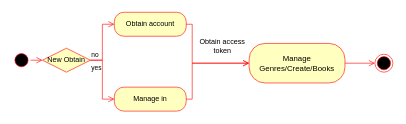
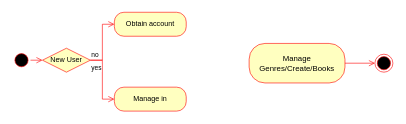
edge "Obtain account" -> "Manage Genres/Create/Books": removed
node "Obtain access token": removed
node "New Obtain": label "New Obtain" -> "New User"
edge "Manage in" -> "Manage Genres/Create/Books": removed
